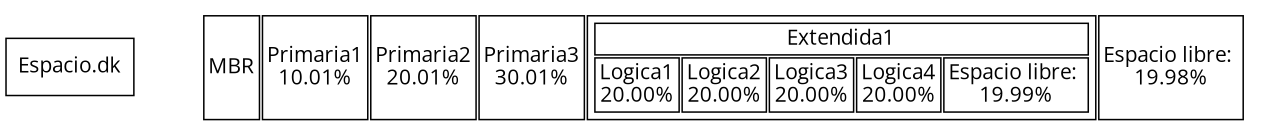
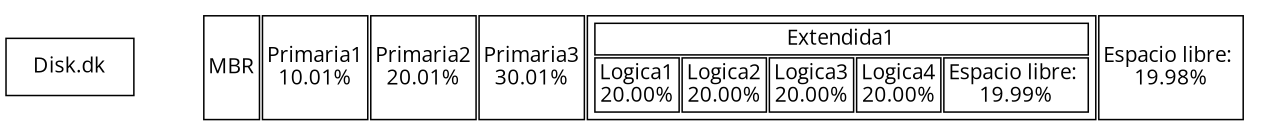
node "Espacio.dk": label "Espacio.dk" -> "Disk.dk"
